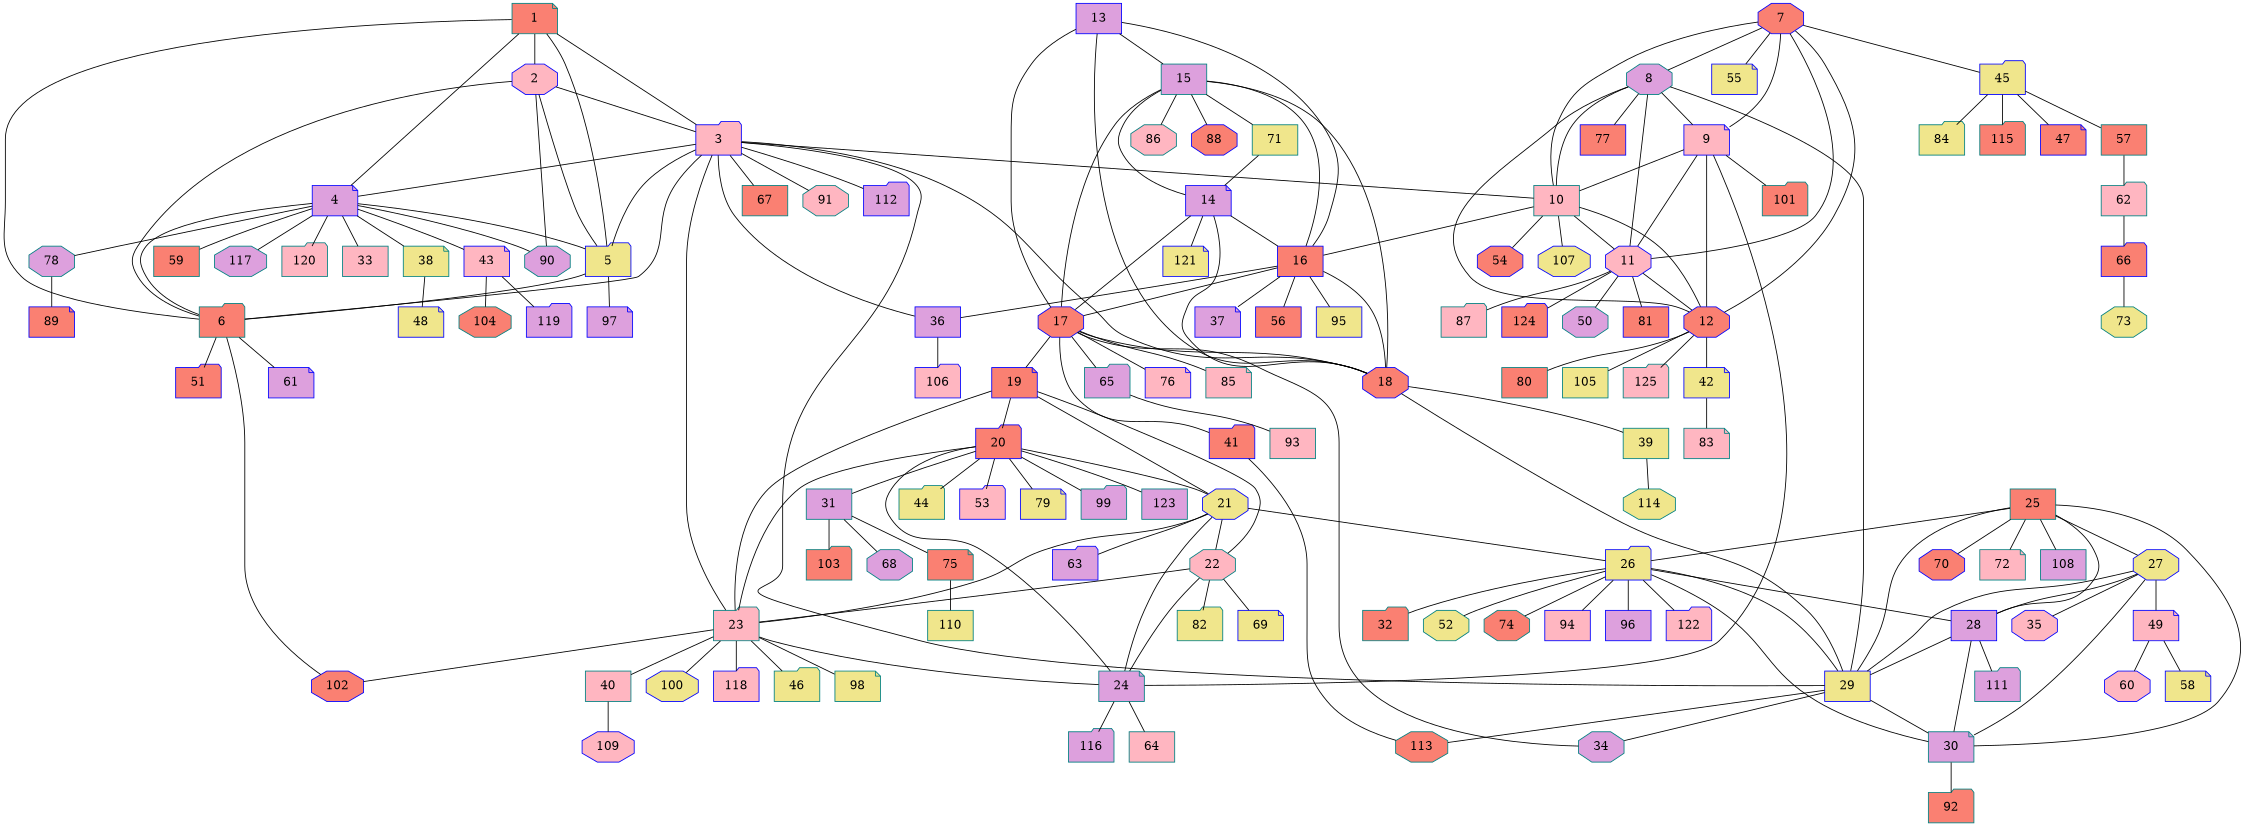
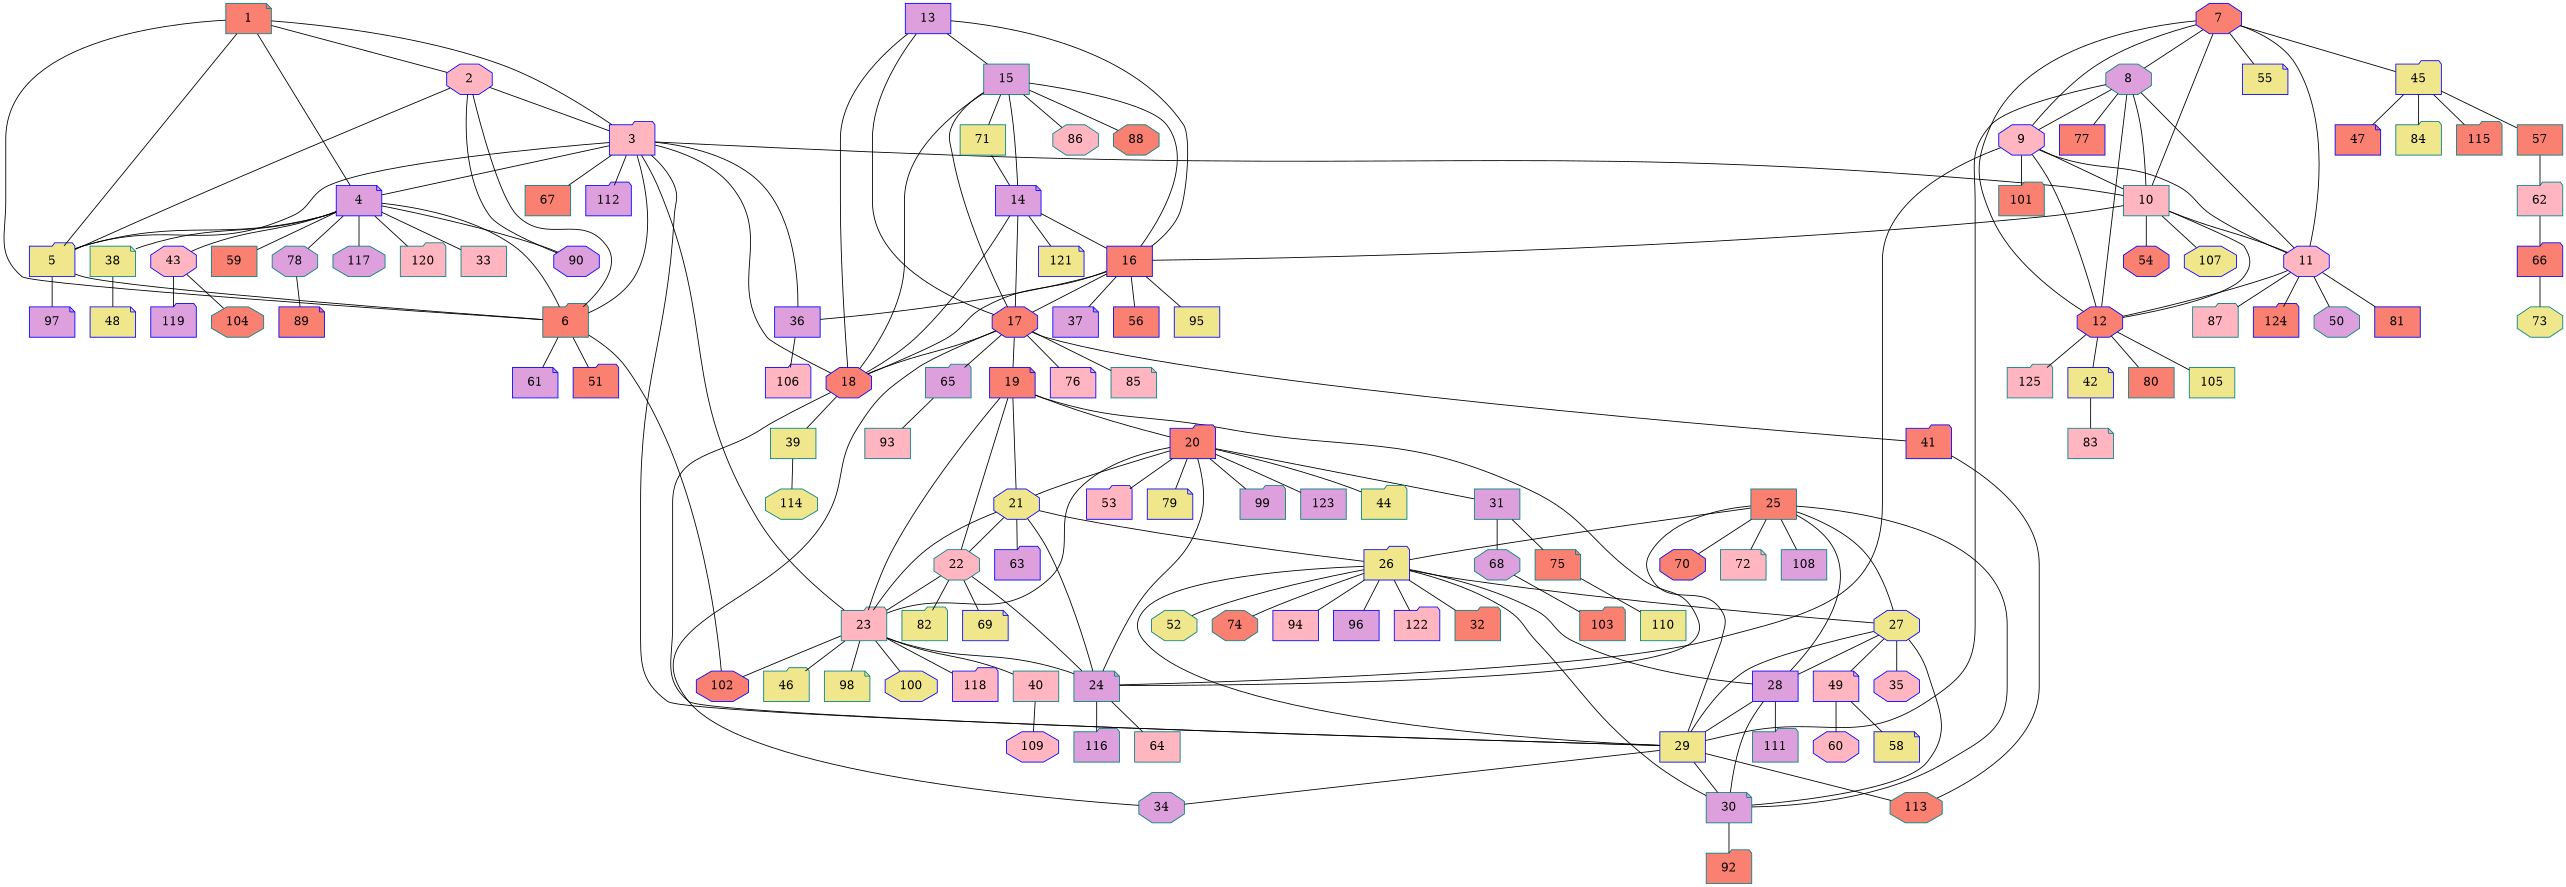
node "88": color blue -> teal
node "9": shape note -> octagon
node "91": removed
node "43": shape note -> octagon
node "90": color teal -> blue
edge "31" -- "103": now "68" -- "103"
edge "19" -- "24": added
edge "26" -- "27": added
